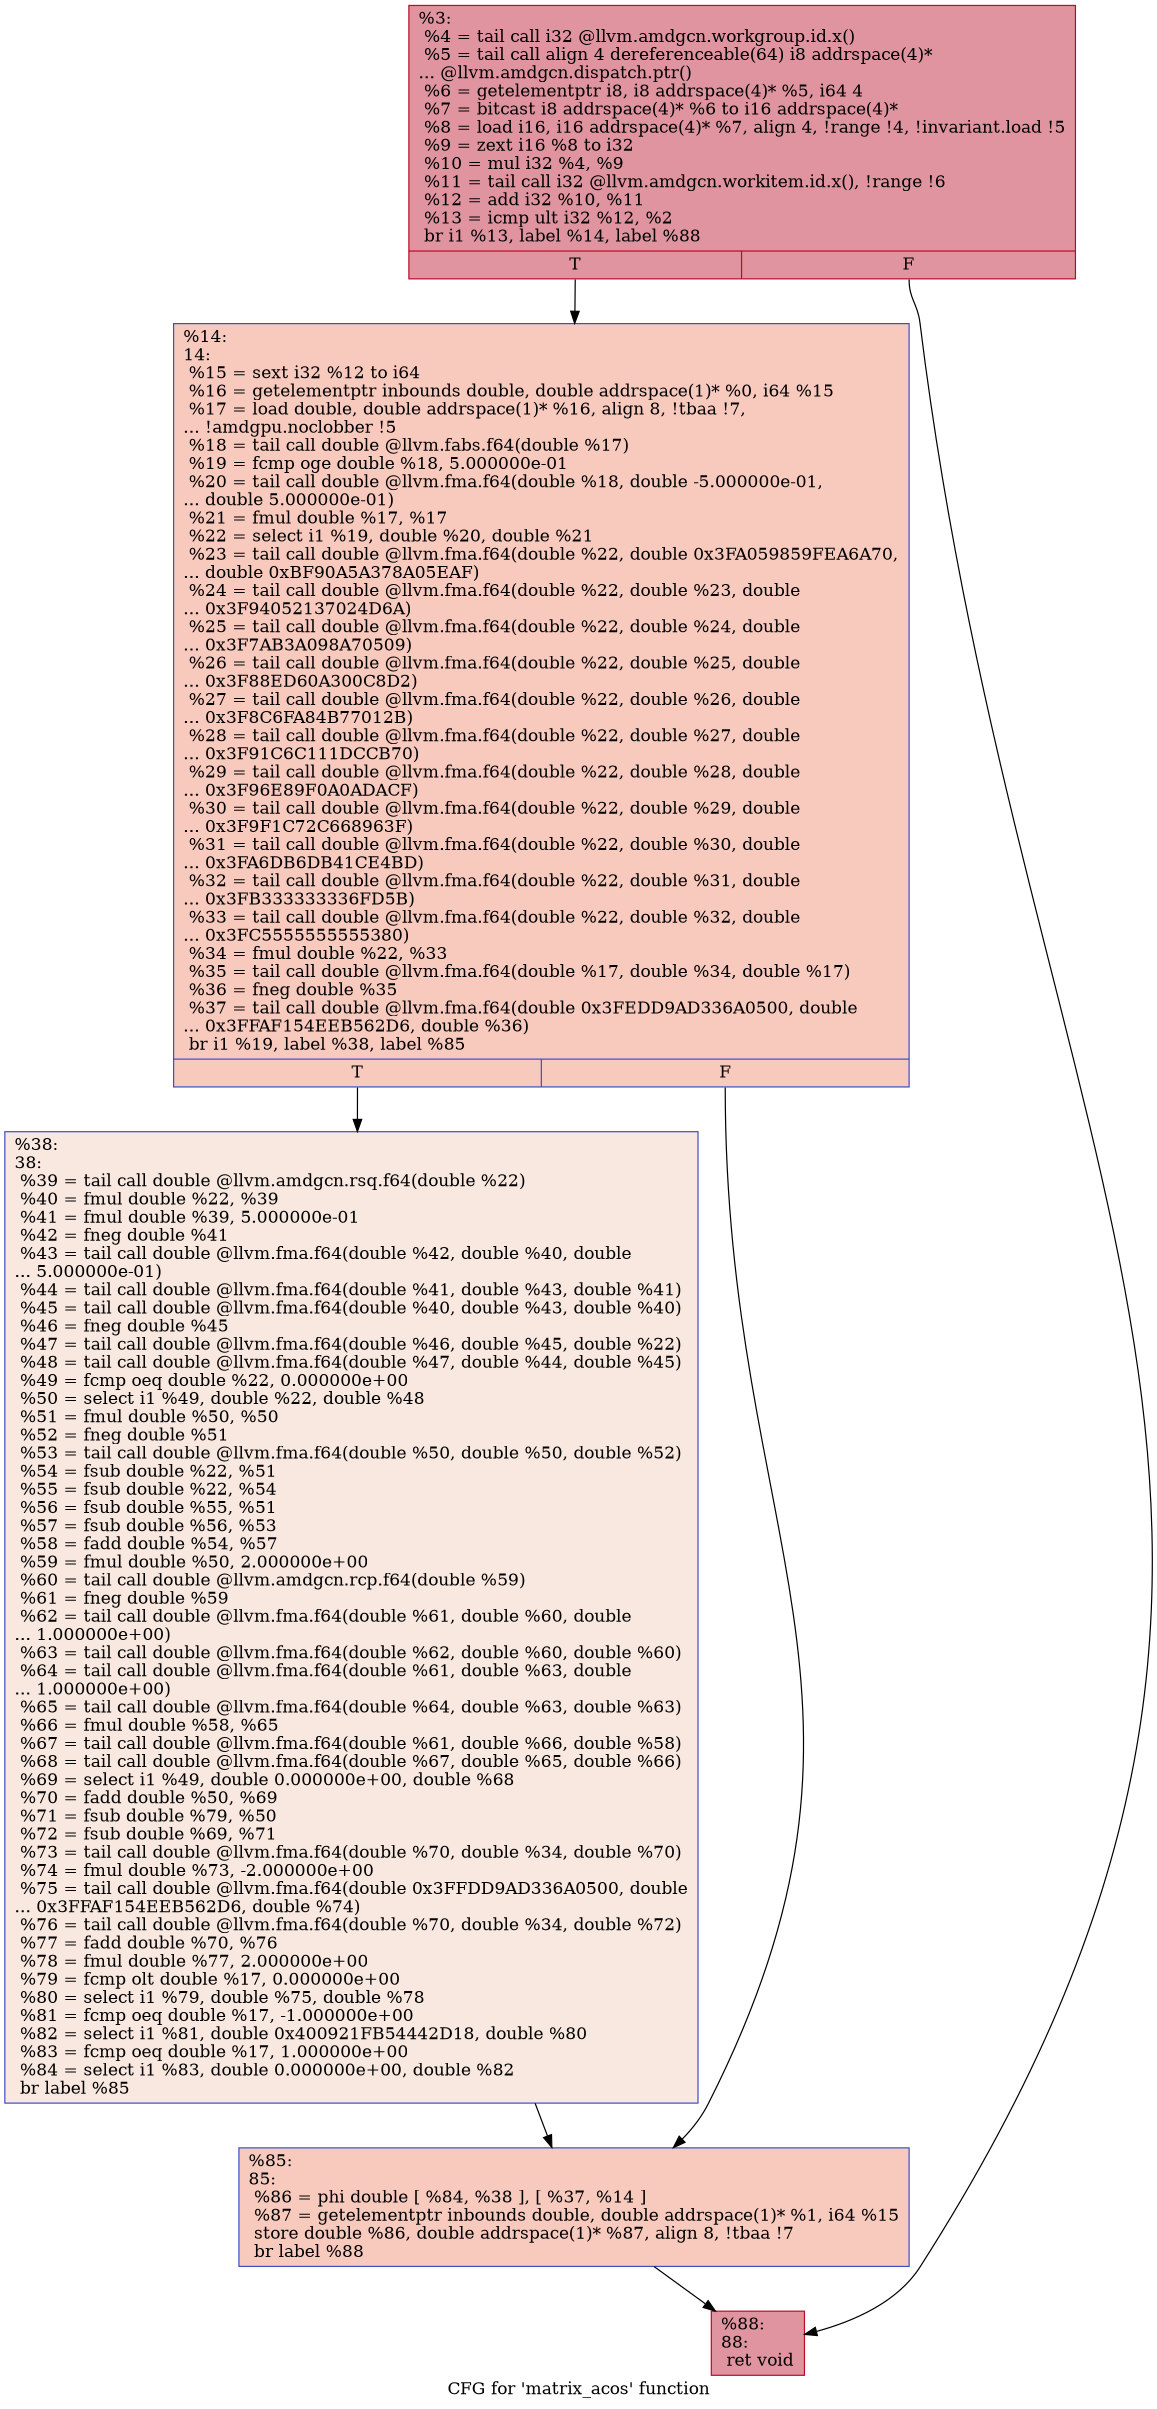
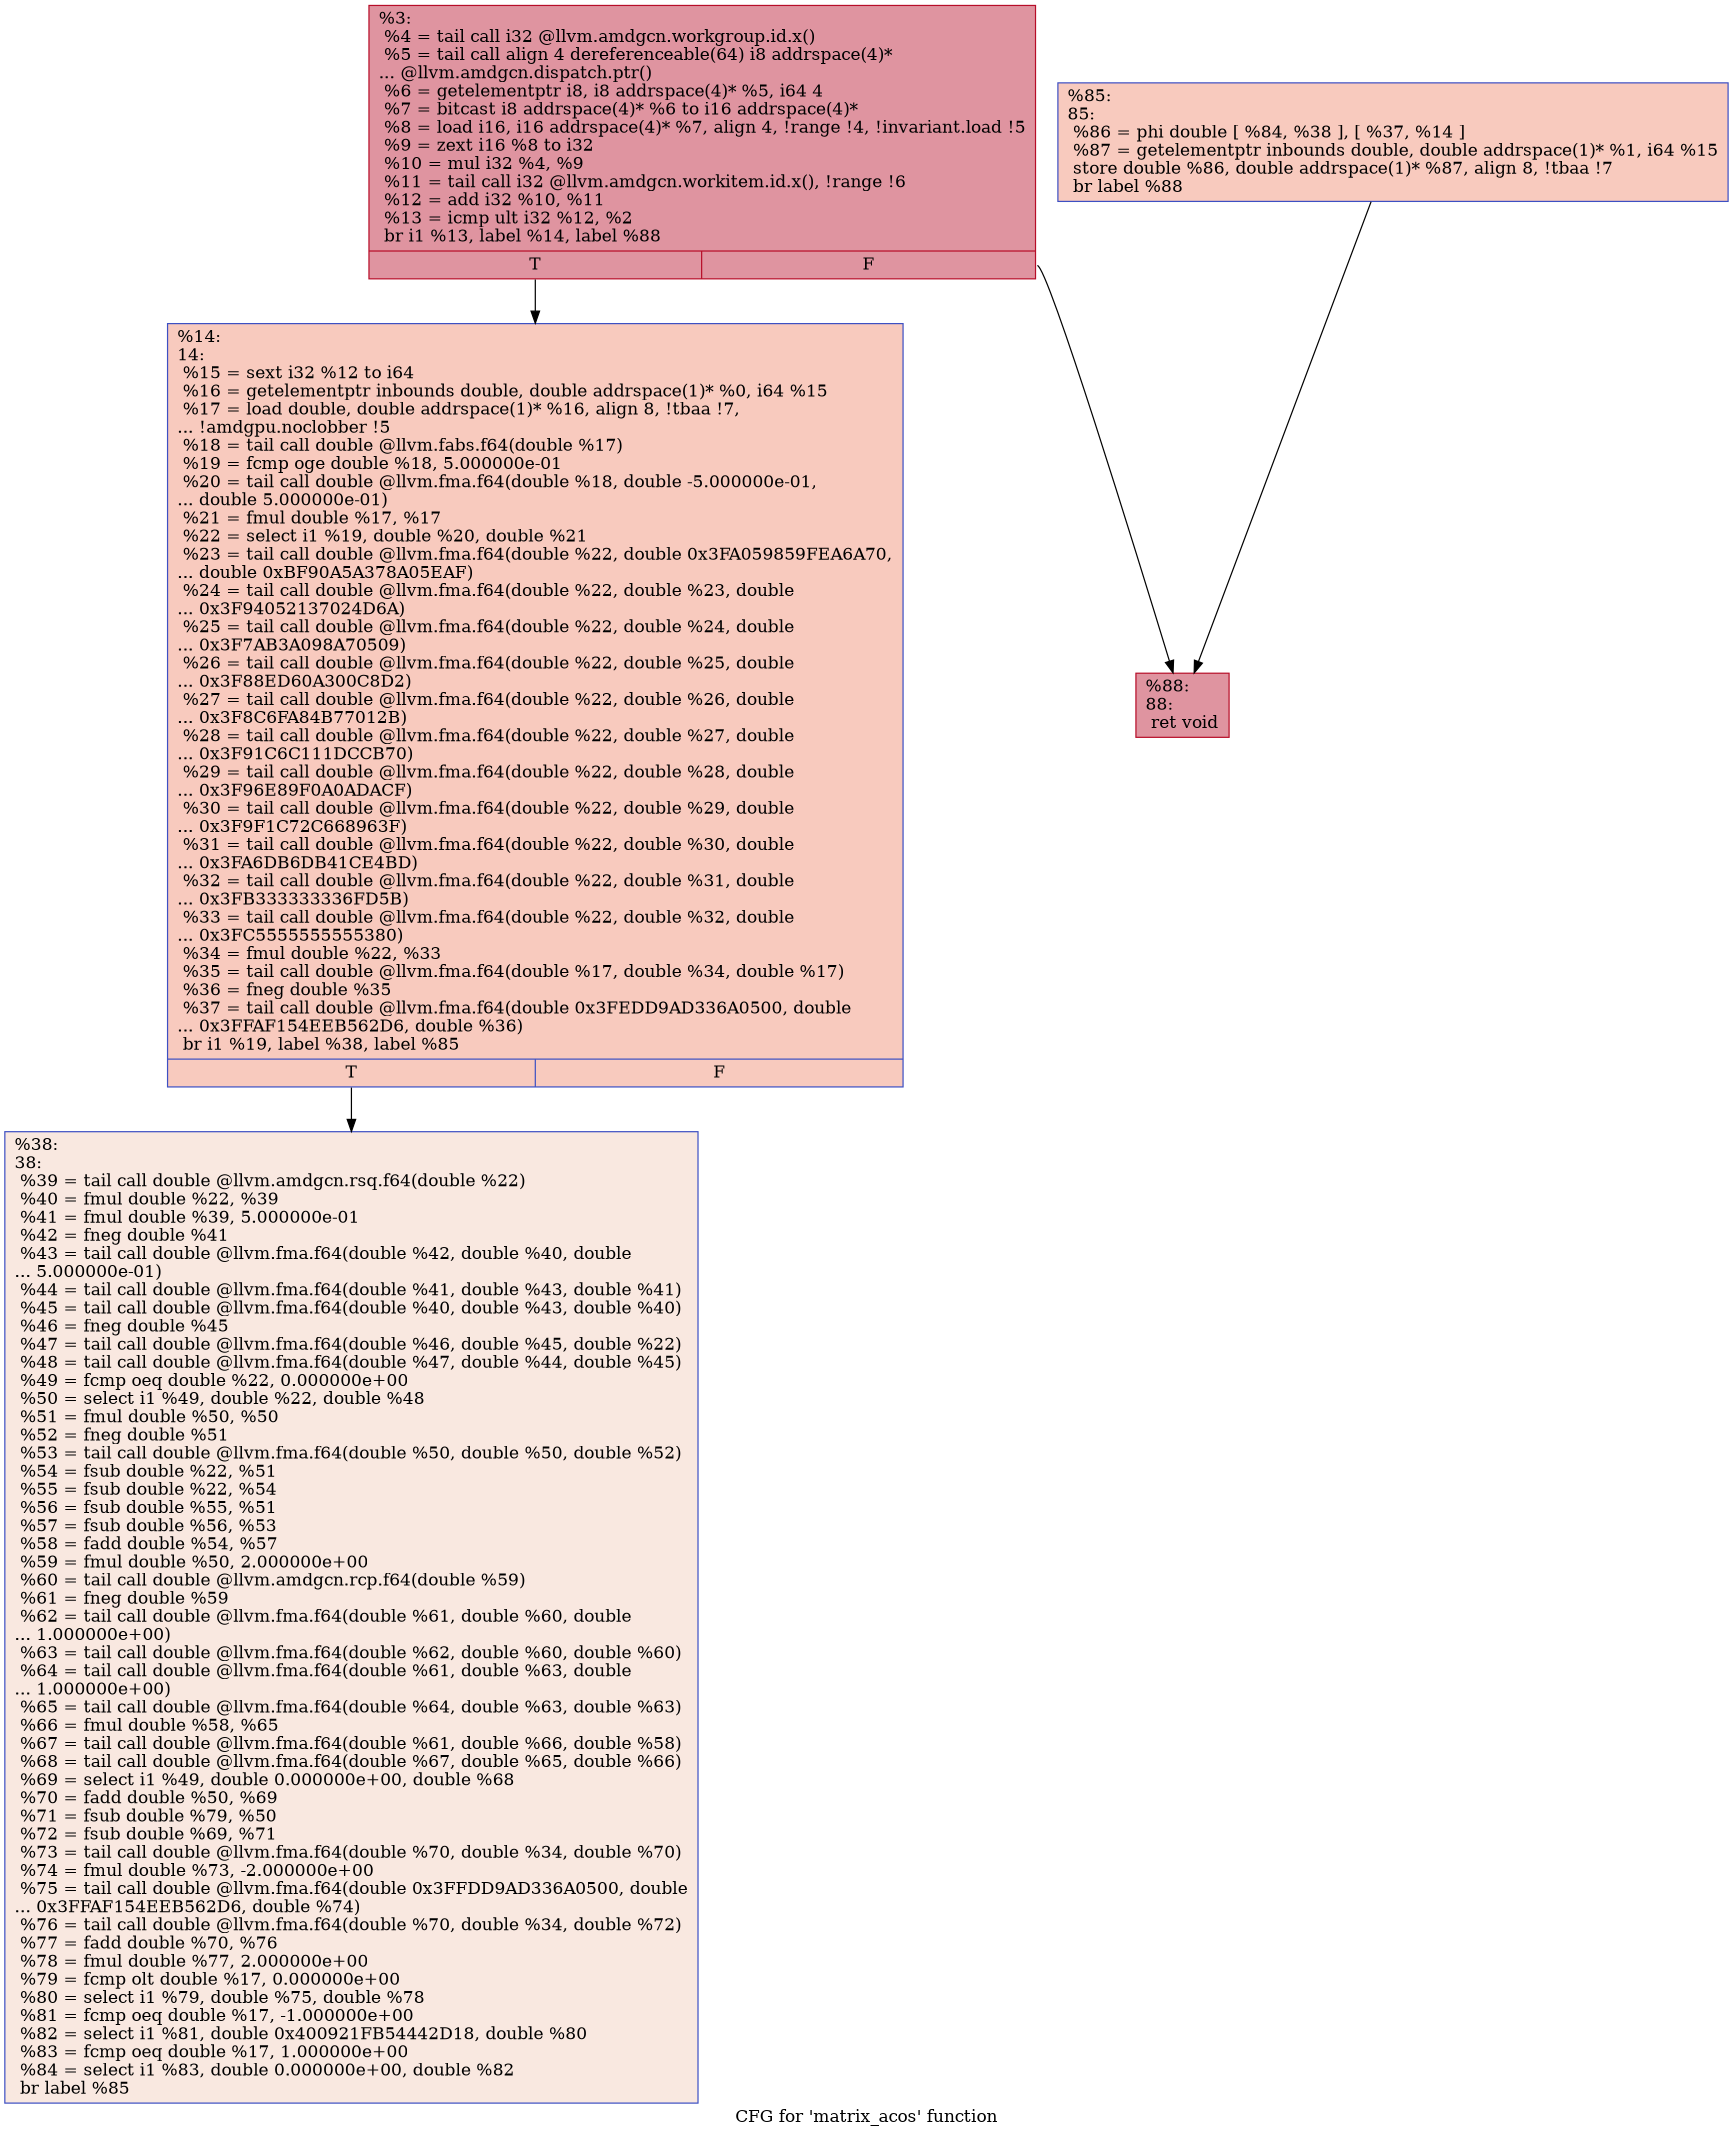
edge "%14:" -> "%85:": removed
edge "%38:" -> "%85:": removed
